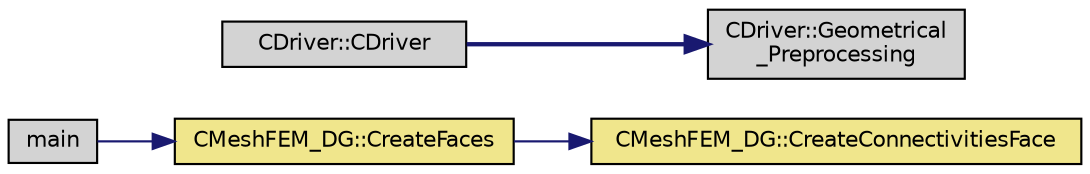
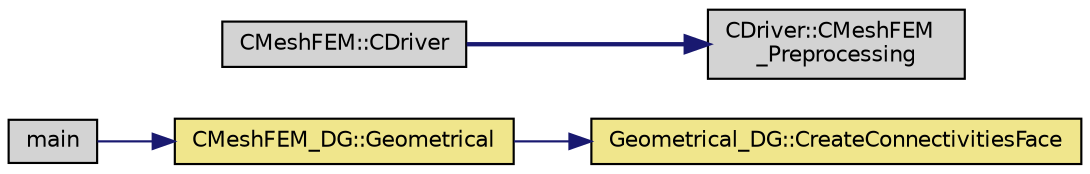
node "CDriver::CDriver": label "CDriver::CDriver" -> "CMeshFEM::CDriver"
node "CDriver::Geometrical _Preprocessing": label "CDriver::Geometrical _Preprocessing" -> "CDriver::CMeshFEM _Preprocessing"
node "CMeshFEM_DG::CreateFaces": label "CMeshFEM_DG::CreateFaces" -> "CMeshFEM_DG::Geometrical"
node "CMeshFEM_DG::CreateConnectivitiesFace": label "CMeshFEM_DG::CreateConnectivitiesFace" -> "Geometrical_DG::CreateConnectivitiesFace"
